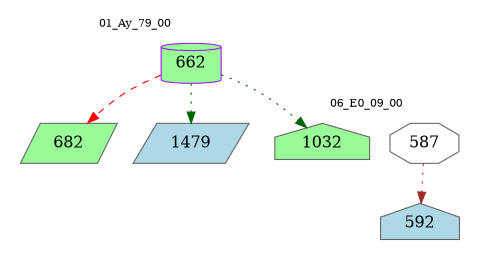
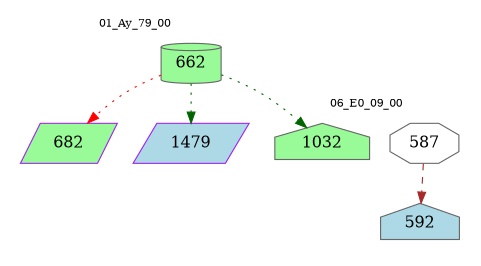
node "662": color purple -> gray40
edge "662" -> "682": style dashed -> dotted
node "682": color gray40 -> purple
node "1479": color gray40 -> purple
edge "587" -> "592": style dotted -> dashed
